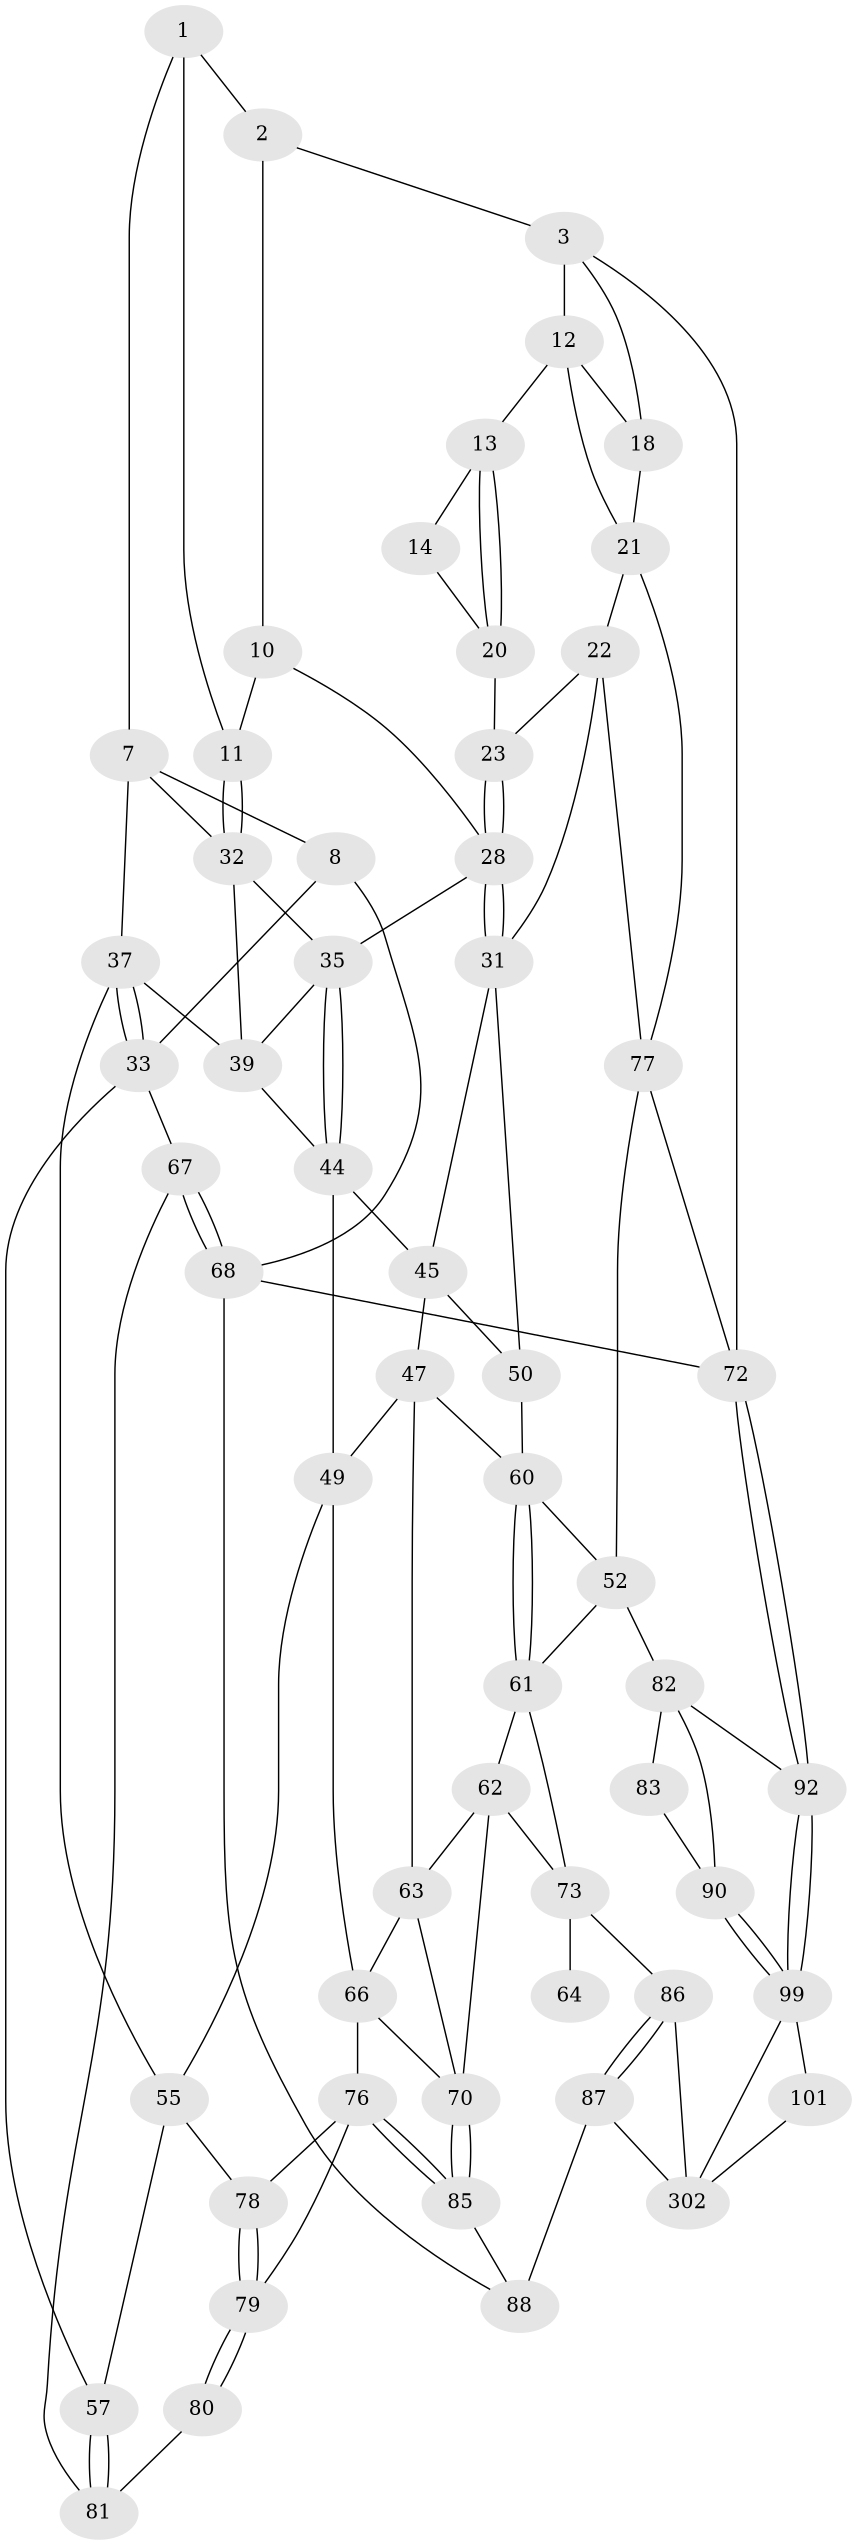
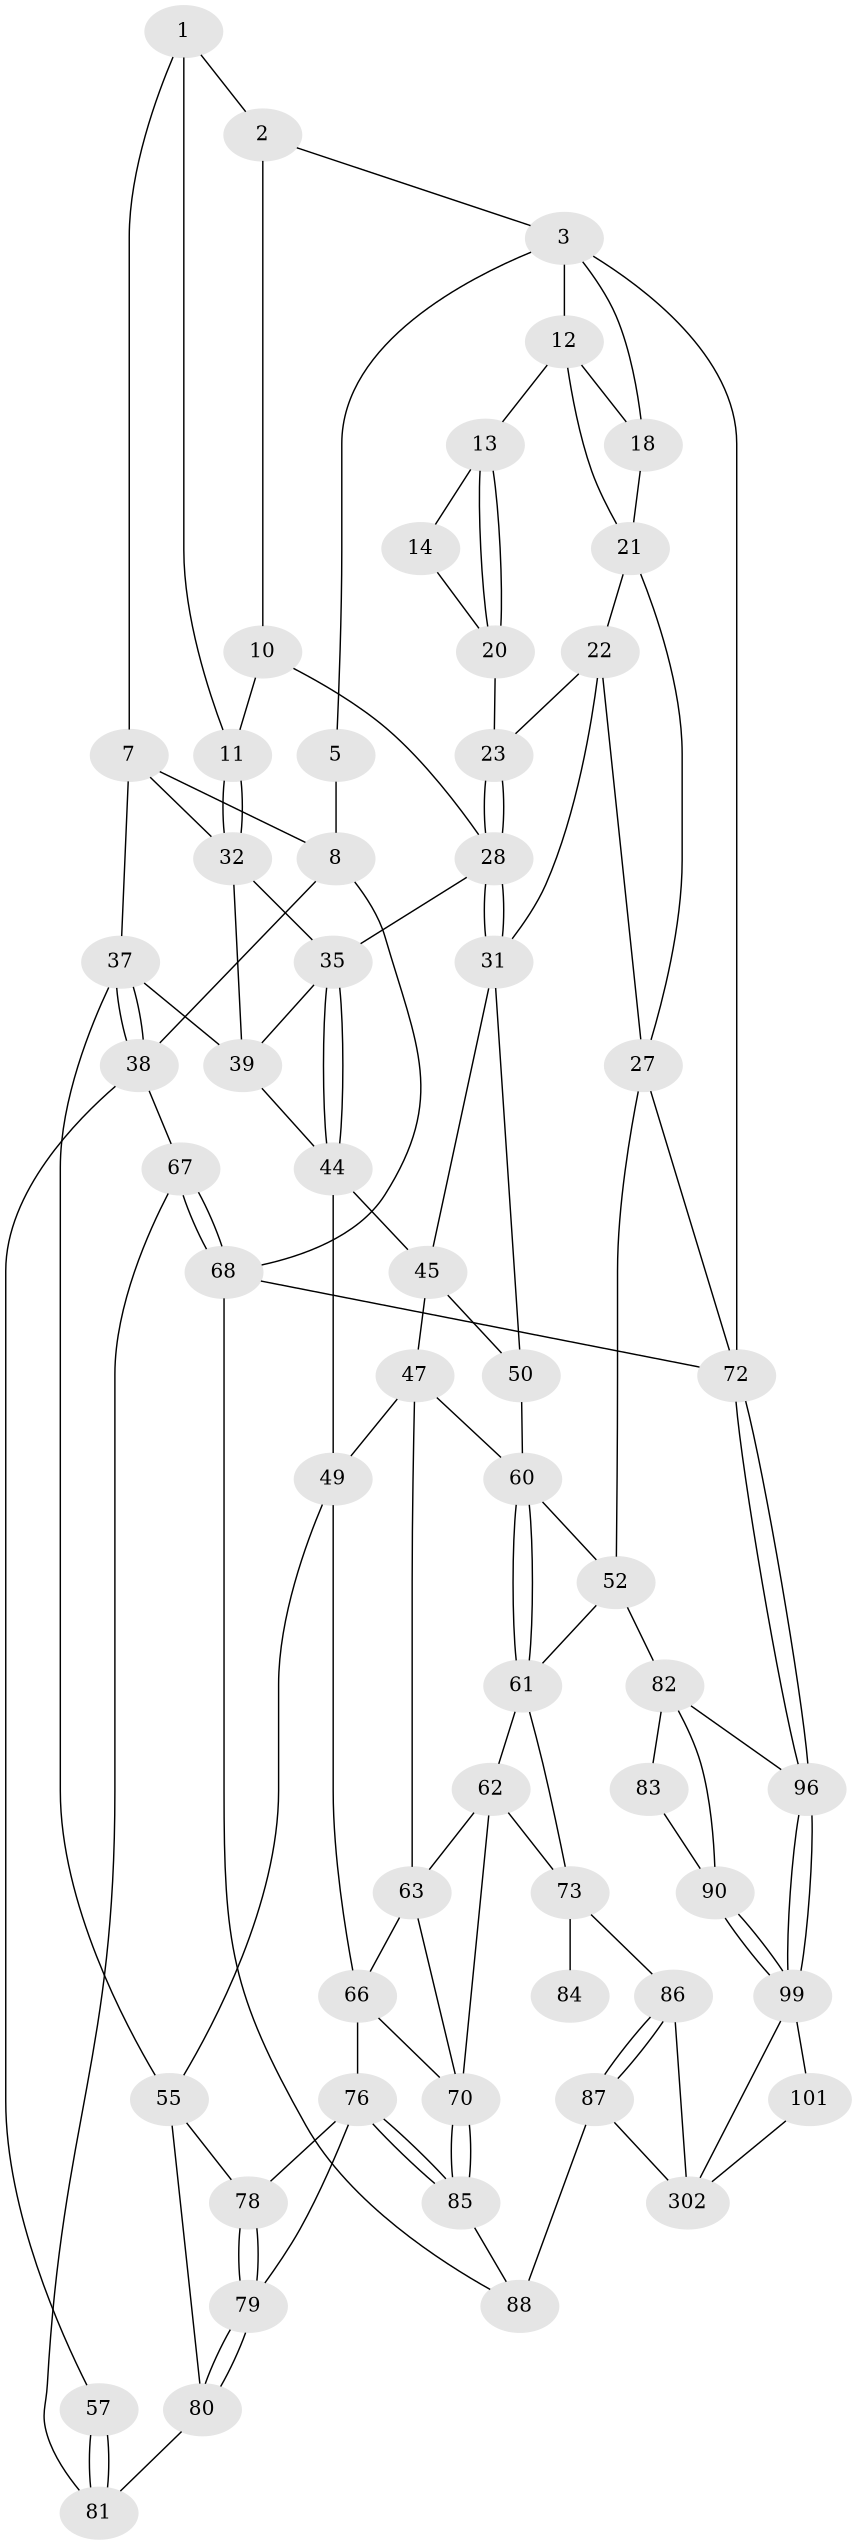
node "5": added
node "33": label "33" -> "38"
node "77": label "77" -> "27"
node "92": label "92" -> "96"
node "64": label "64" -> "84"
edge "55" -- "57": now "55" -- "80"
